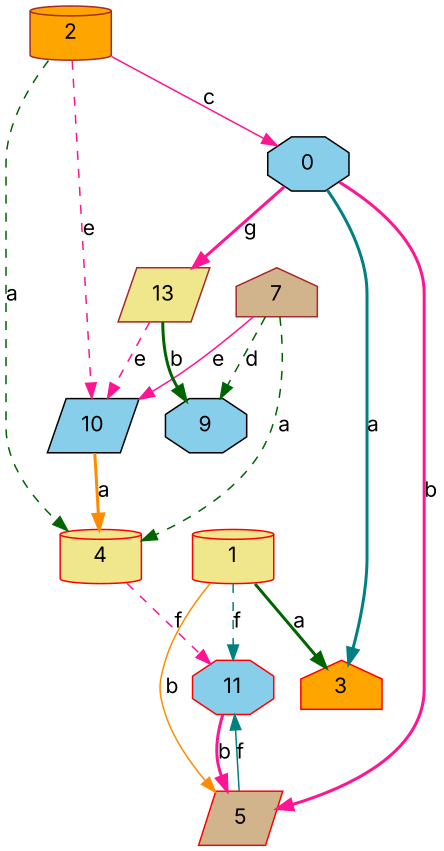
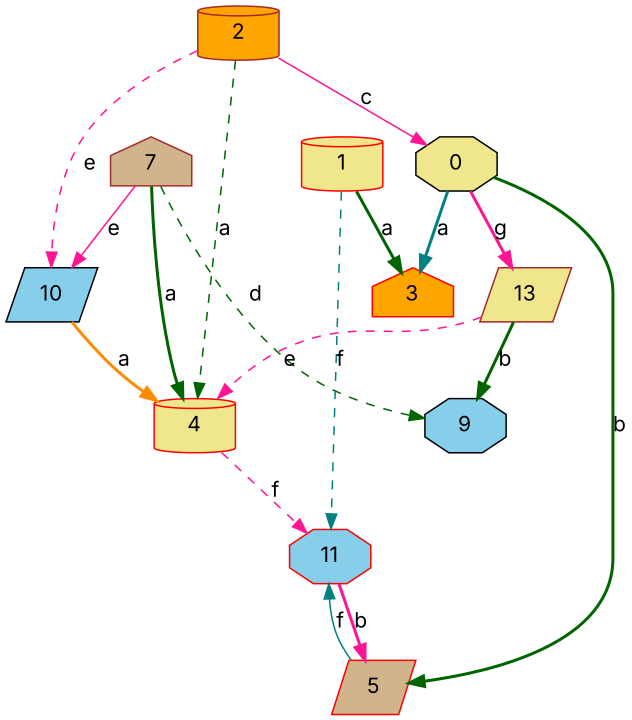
node "0": fillcolor skyblue -> khaki
edge "13" -> "10": now "13" -> "4"
edge "7" -> "4": style dashed -> bold
edge "0" -> "5": color deeppink -> darkgreen
edge "1" -> "5": removed, label "b"
